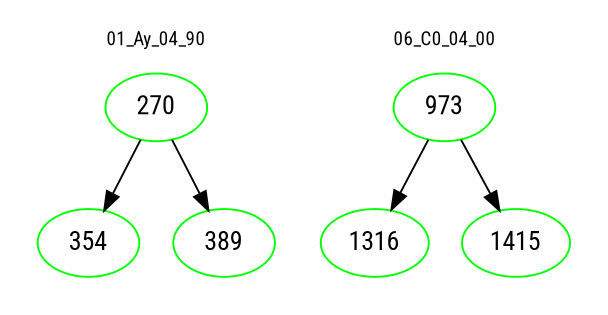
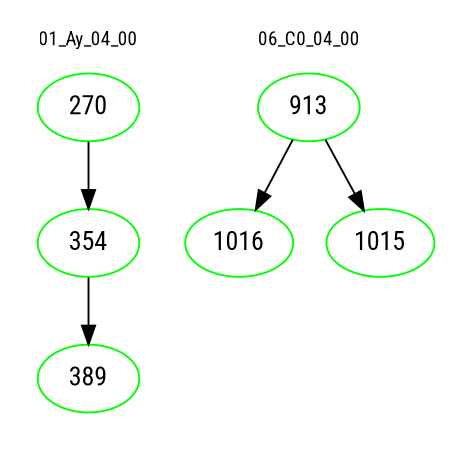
cluster "01_Ay_04_90": label "01_Ay_04_90" -> "01_Ay_04_00"
node "973": label "973" -> "913"
edge "270" -> "389": now "354" -> "389"
node "1316": label "1316" -> "1016"
node "1415": label "1415" -> "1015"
